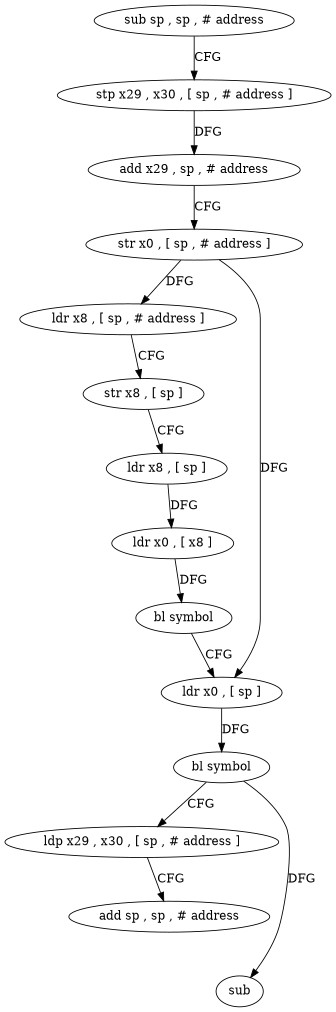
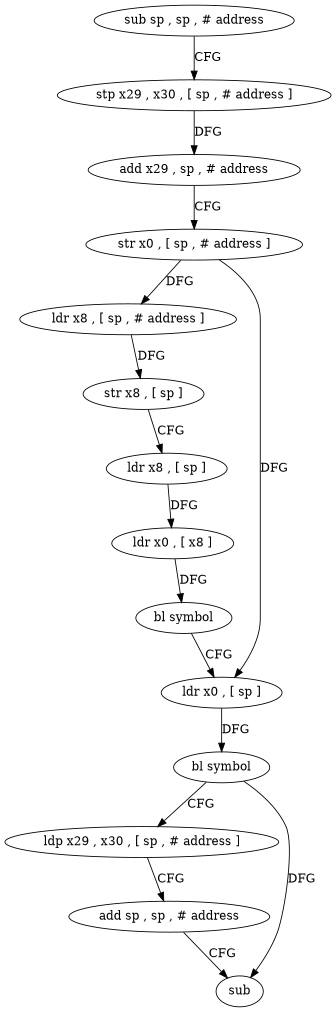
edge "ldr x8 , [ sp , # address ]" -> "str x8 , [ sp ]": label "CFG" -> "DFG"
edge "add sp , sp , # address" -> "sub": added, label "CFG"
